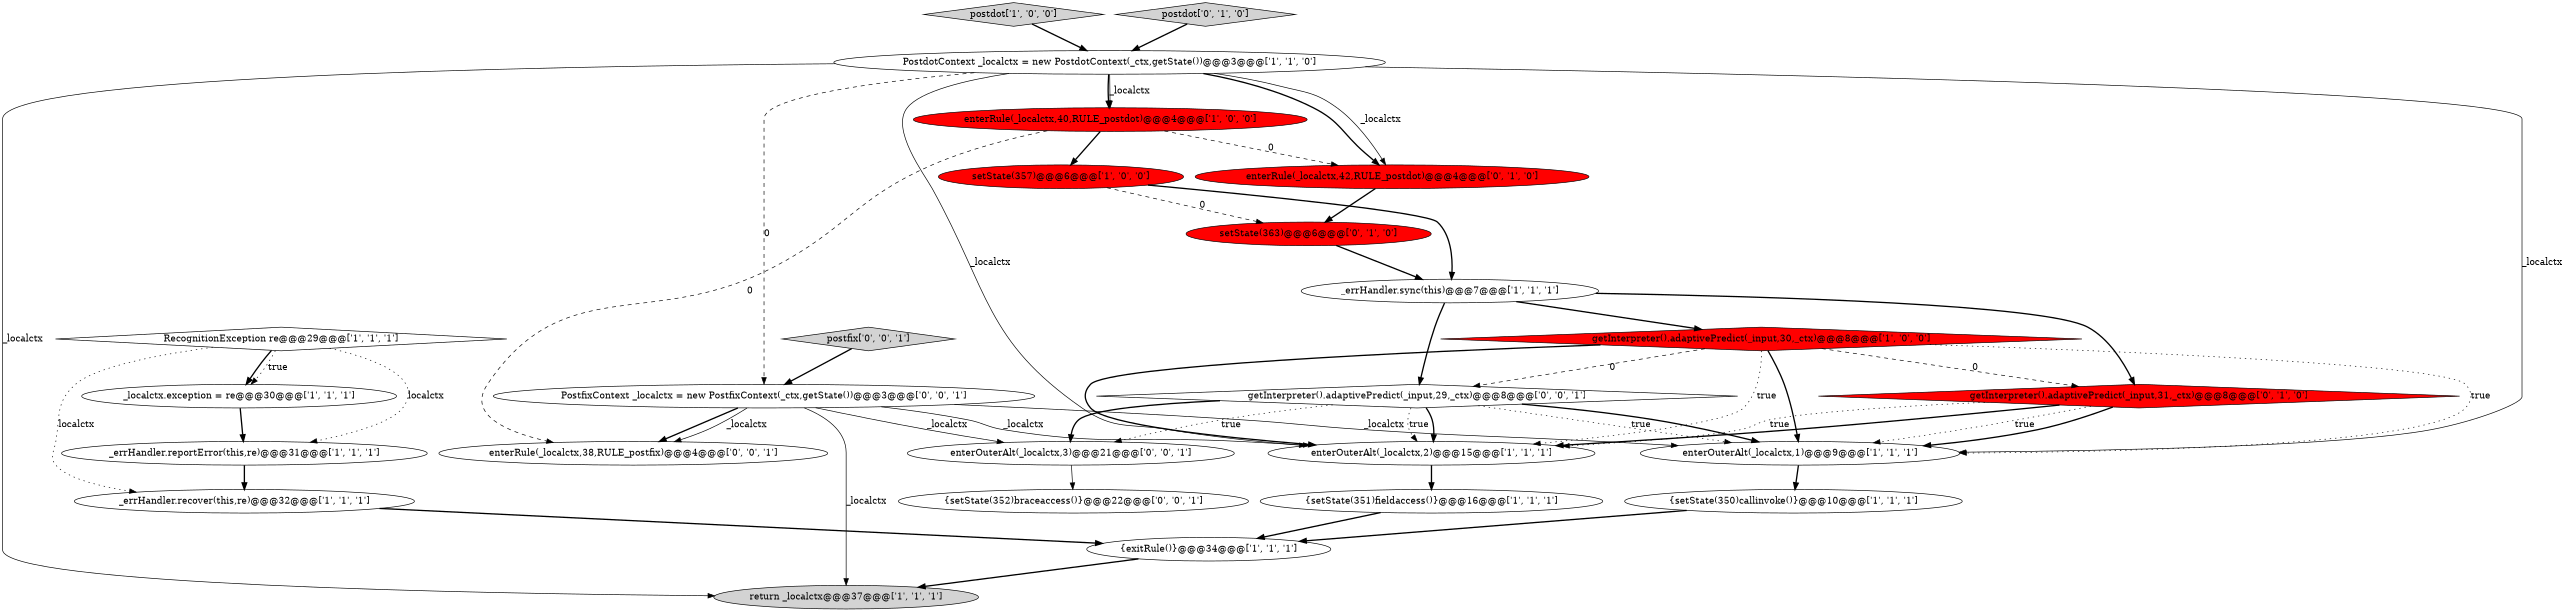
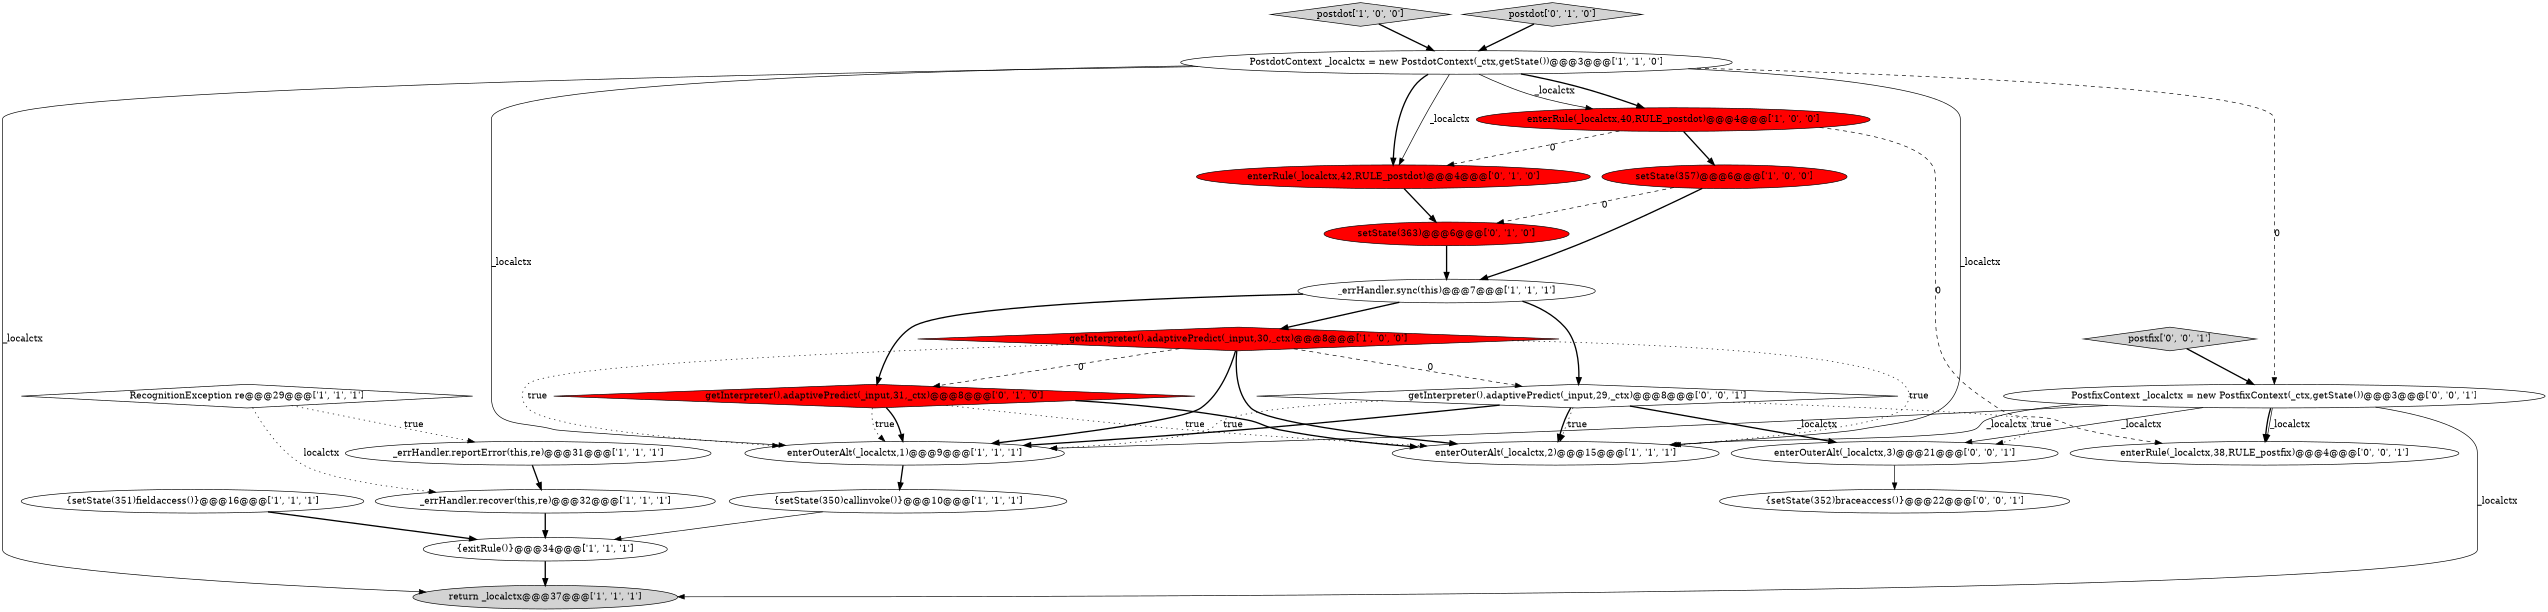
node "_localctx.exception = re@@@30@@@['1', '1', '1']": removed
edge "RecognitionException re@@@29@@@['1', '1', '1']" -> "_errHandler.reportError(this,re)@@@31@@@['1', '1', '1']": label "localctx" -> "true"
edge "enterOuterAlt(_localctx,2)@@@15@@@['1', '1', '1']" -> "{setState(351)fieldaccess()}@@@16@@@['1', '1', '1']": removed
edge "{setState(350)callinvoke()}@@@10@@@['1', '1', '1']" -> "{exitRule()}@@@34@@@['1', '1', '1']": style bold -> solid
